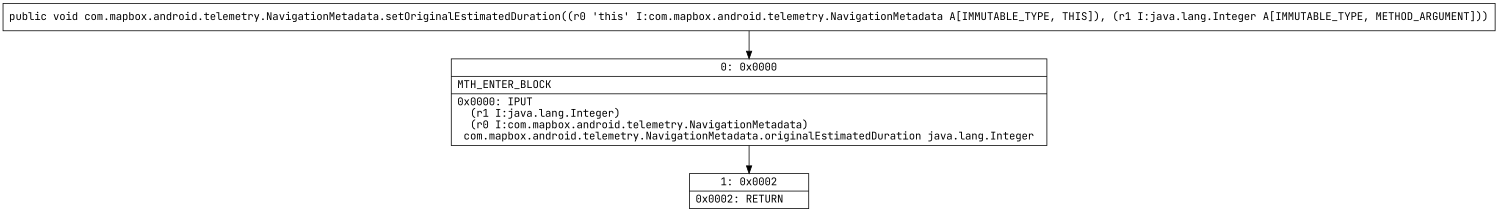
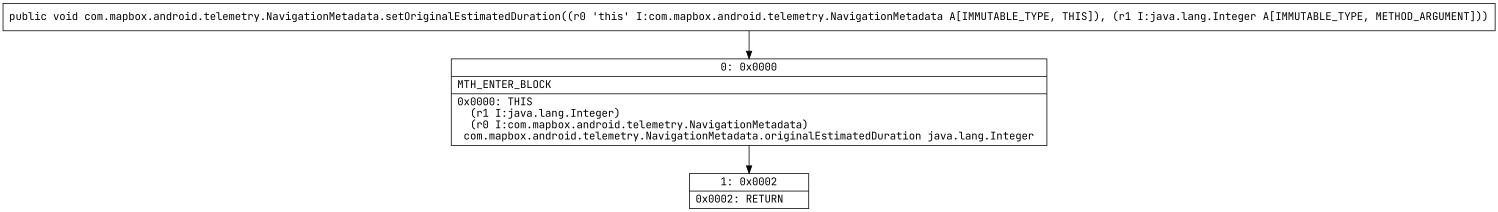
node "0: 0x0000": text "0x0000: IPUT" -> "0x0000: THIS"
